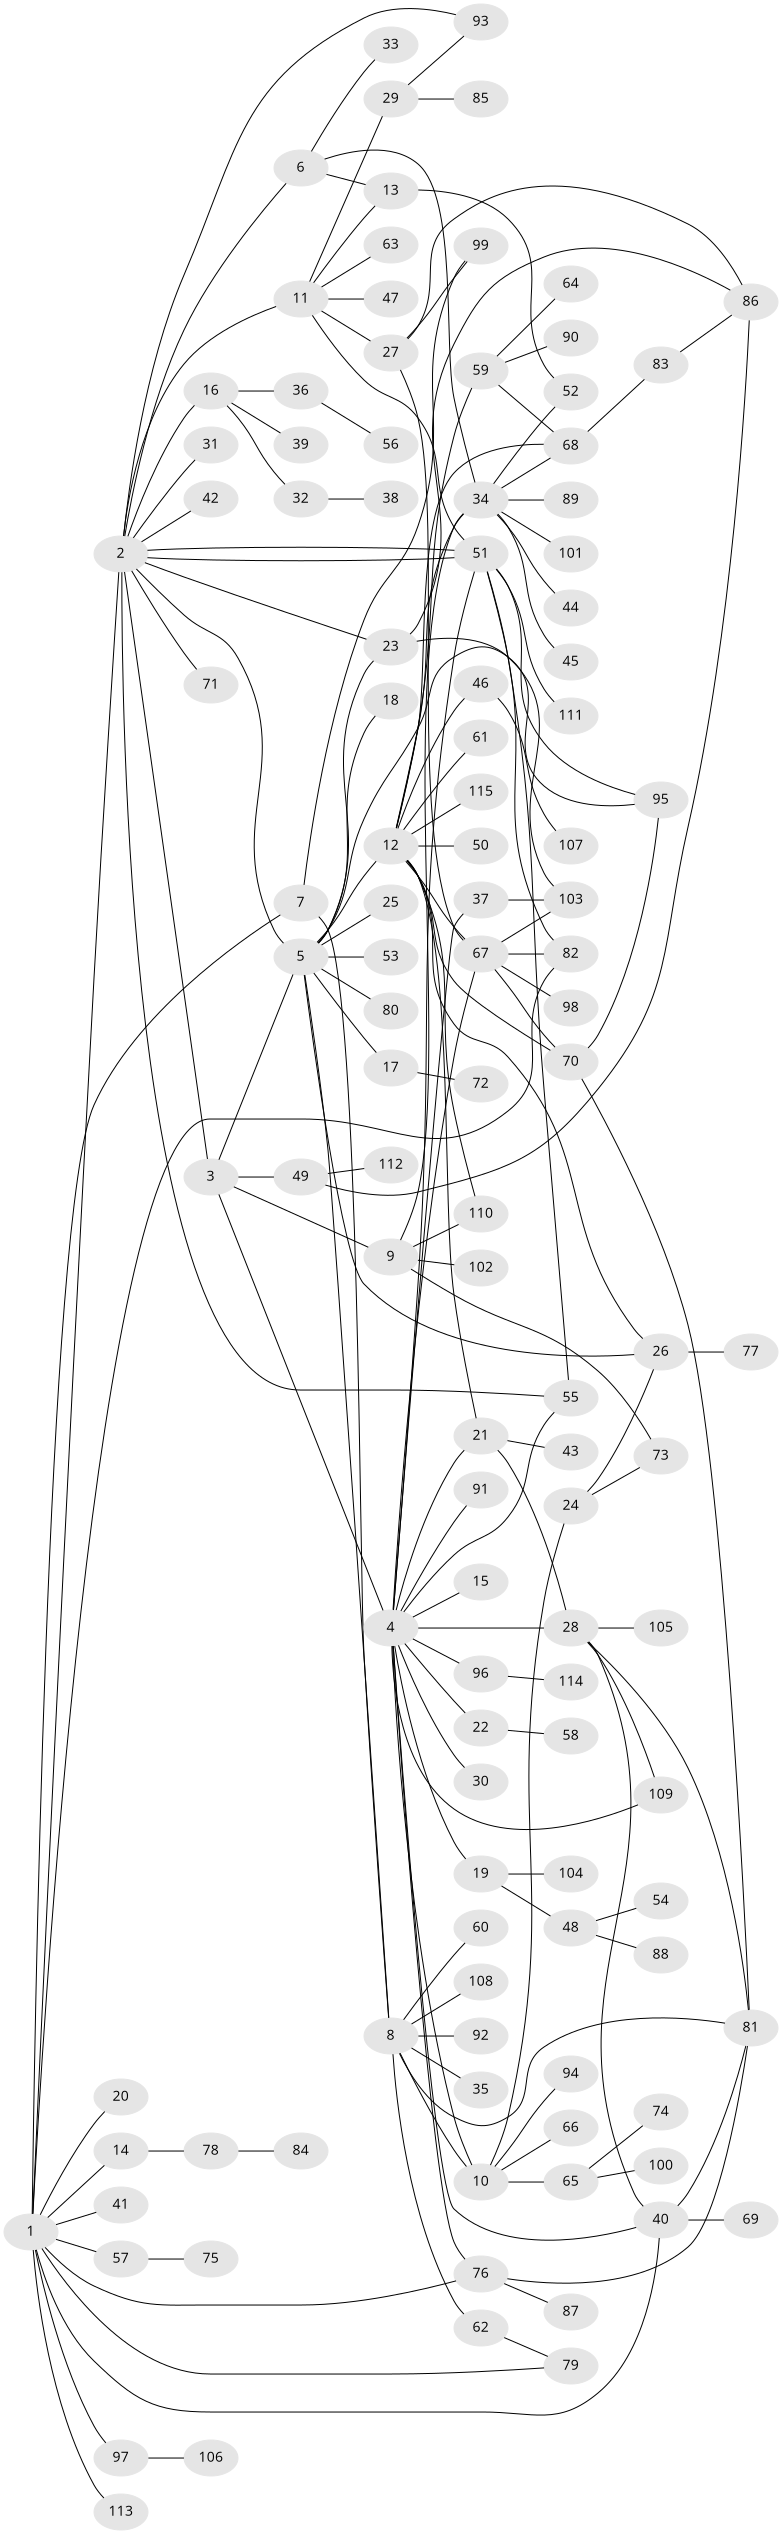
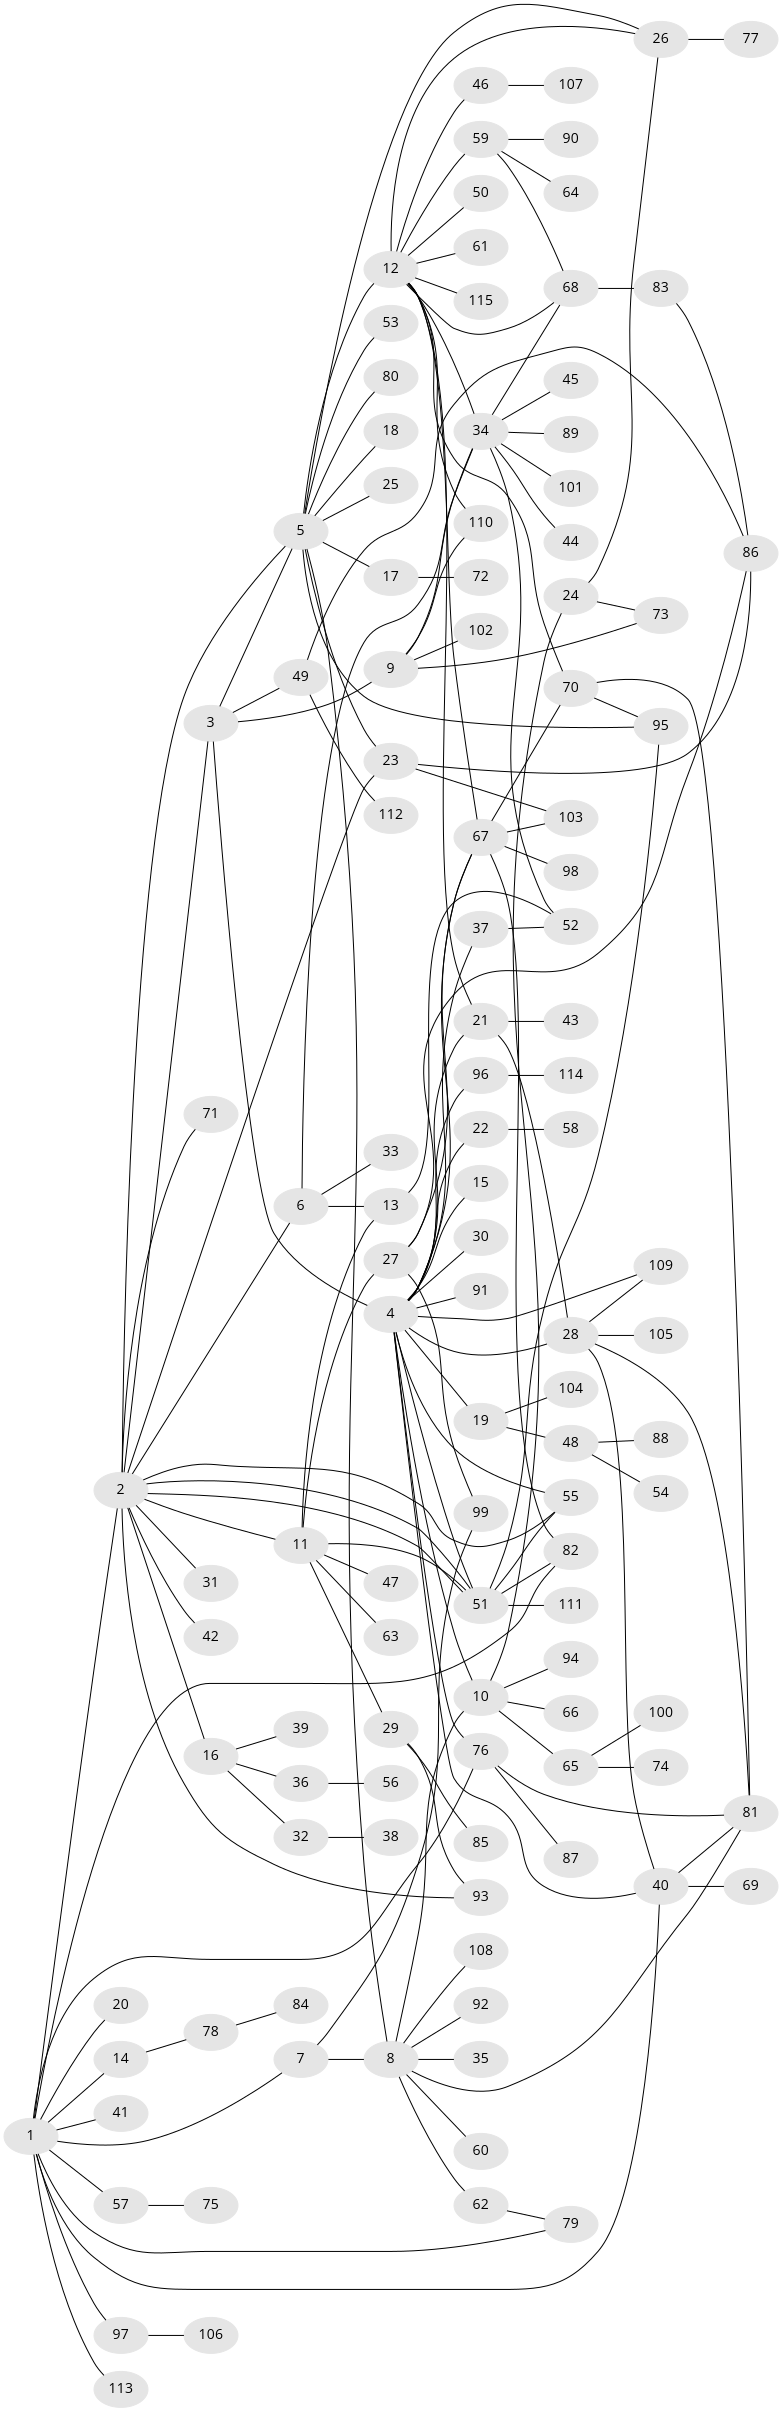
edge "37" -- "103": now "37" -- "52"
